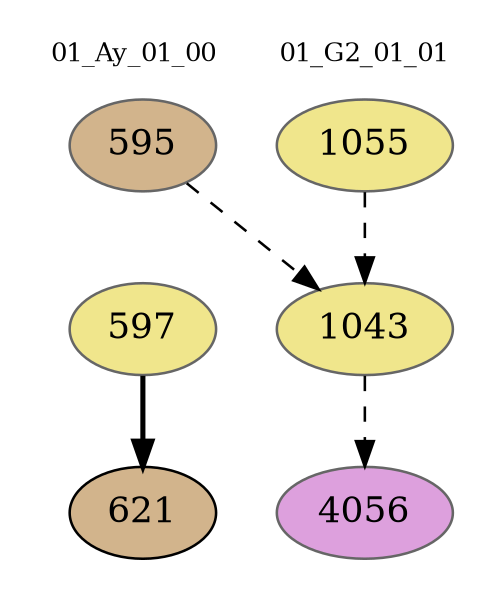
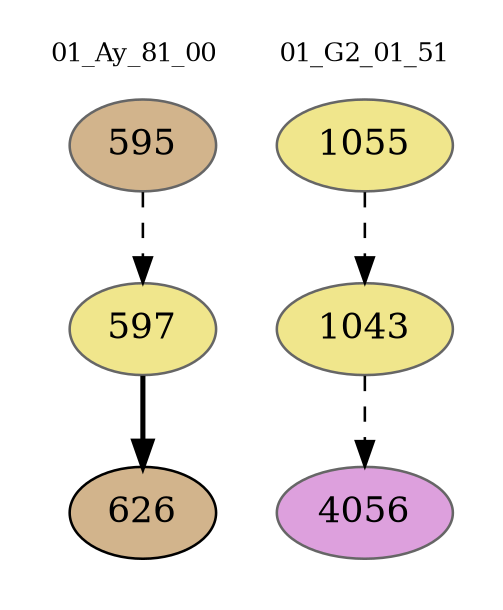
cluster "01_Ay_01_00": label "01_Ay_01_00" -> "01_Ay_81_00"
cluster "01_G2_01_01": label "01_G2_01_01" -> "01_G2_01_51"
edge "595" -> "1043": now "595" -> "597"
node "621": label "621" -> "626"
